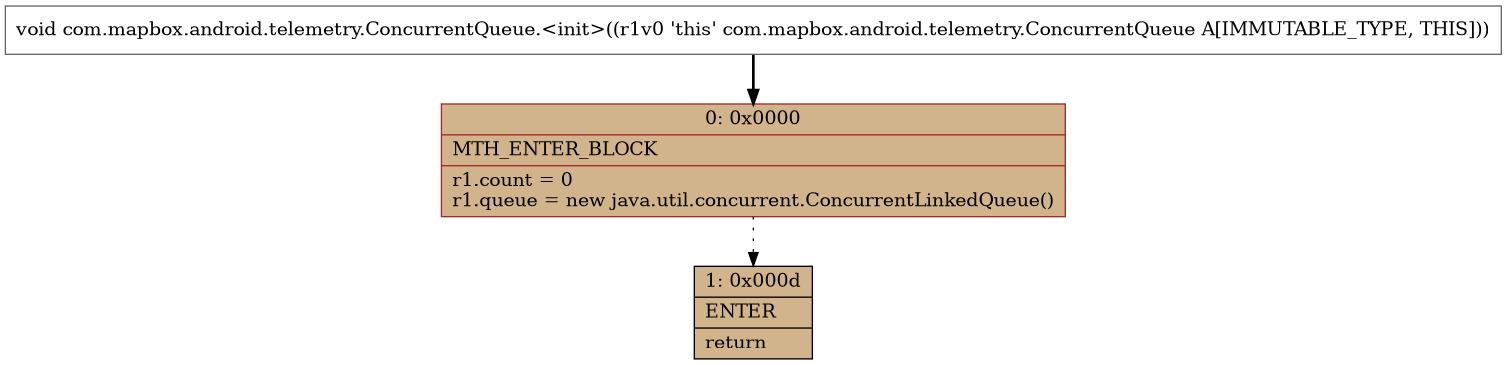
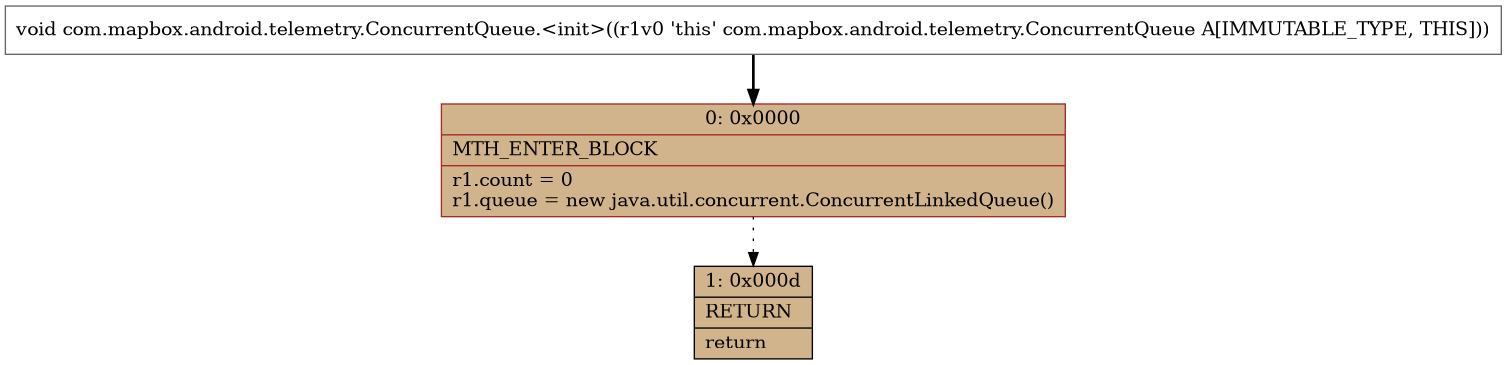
node "1: 0x000d": text "ENTER" -> "RETURN"
